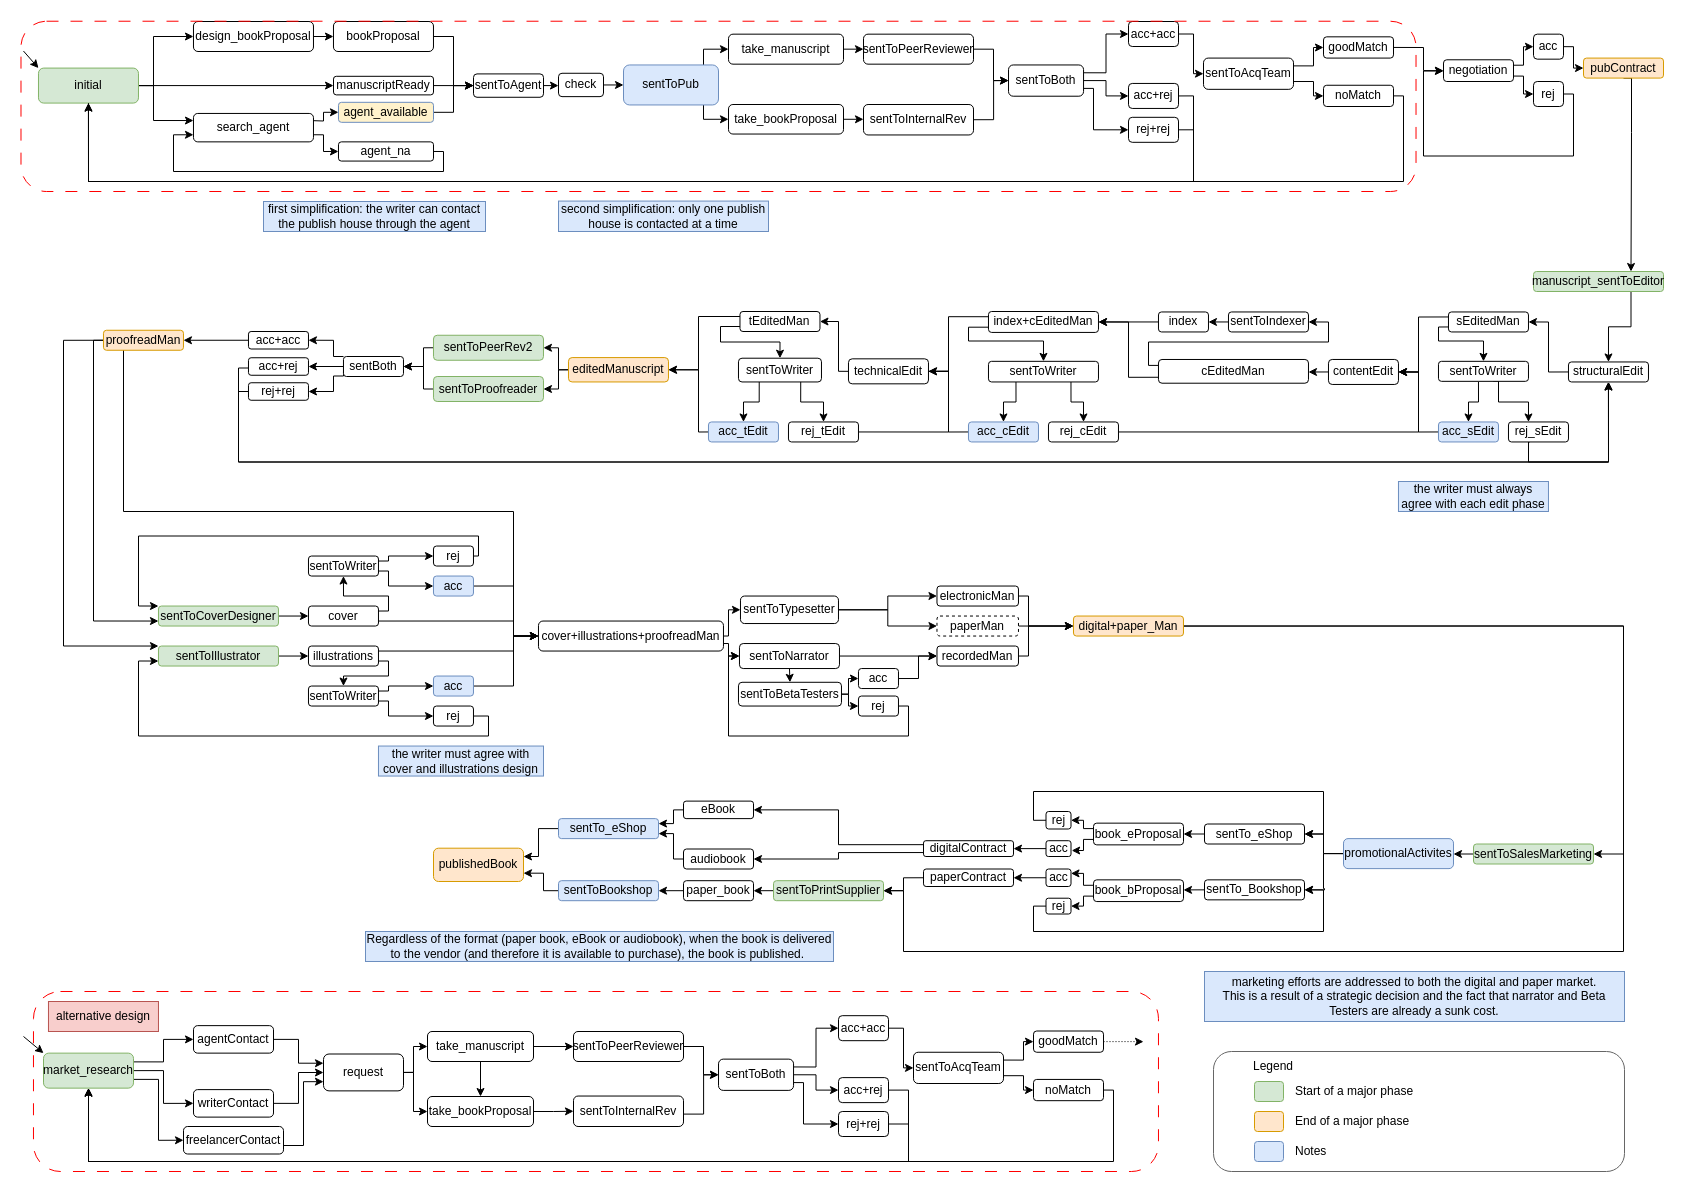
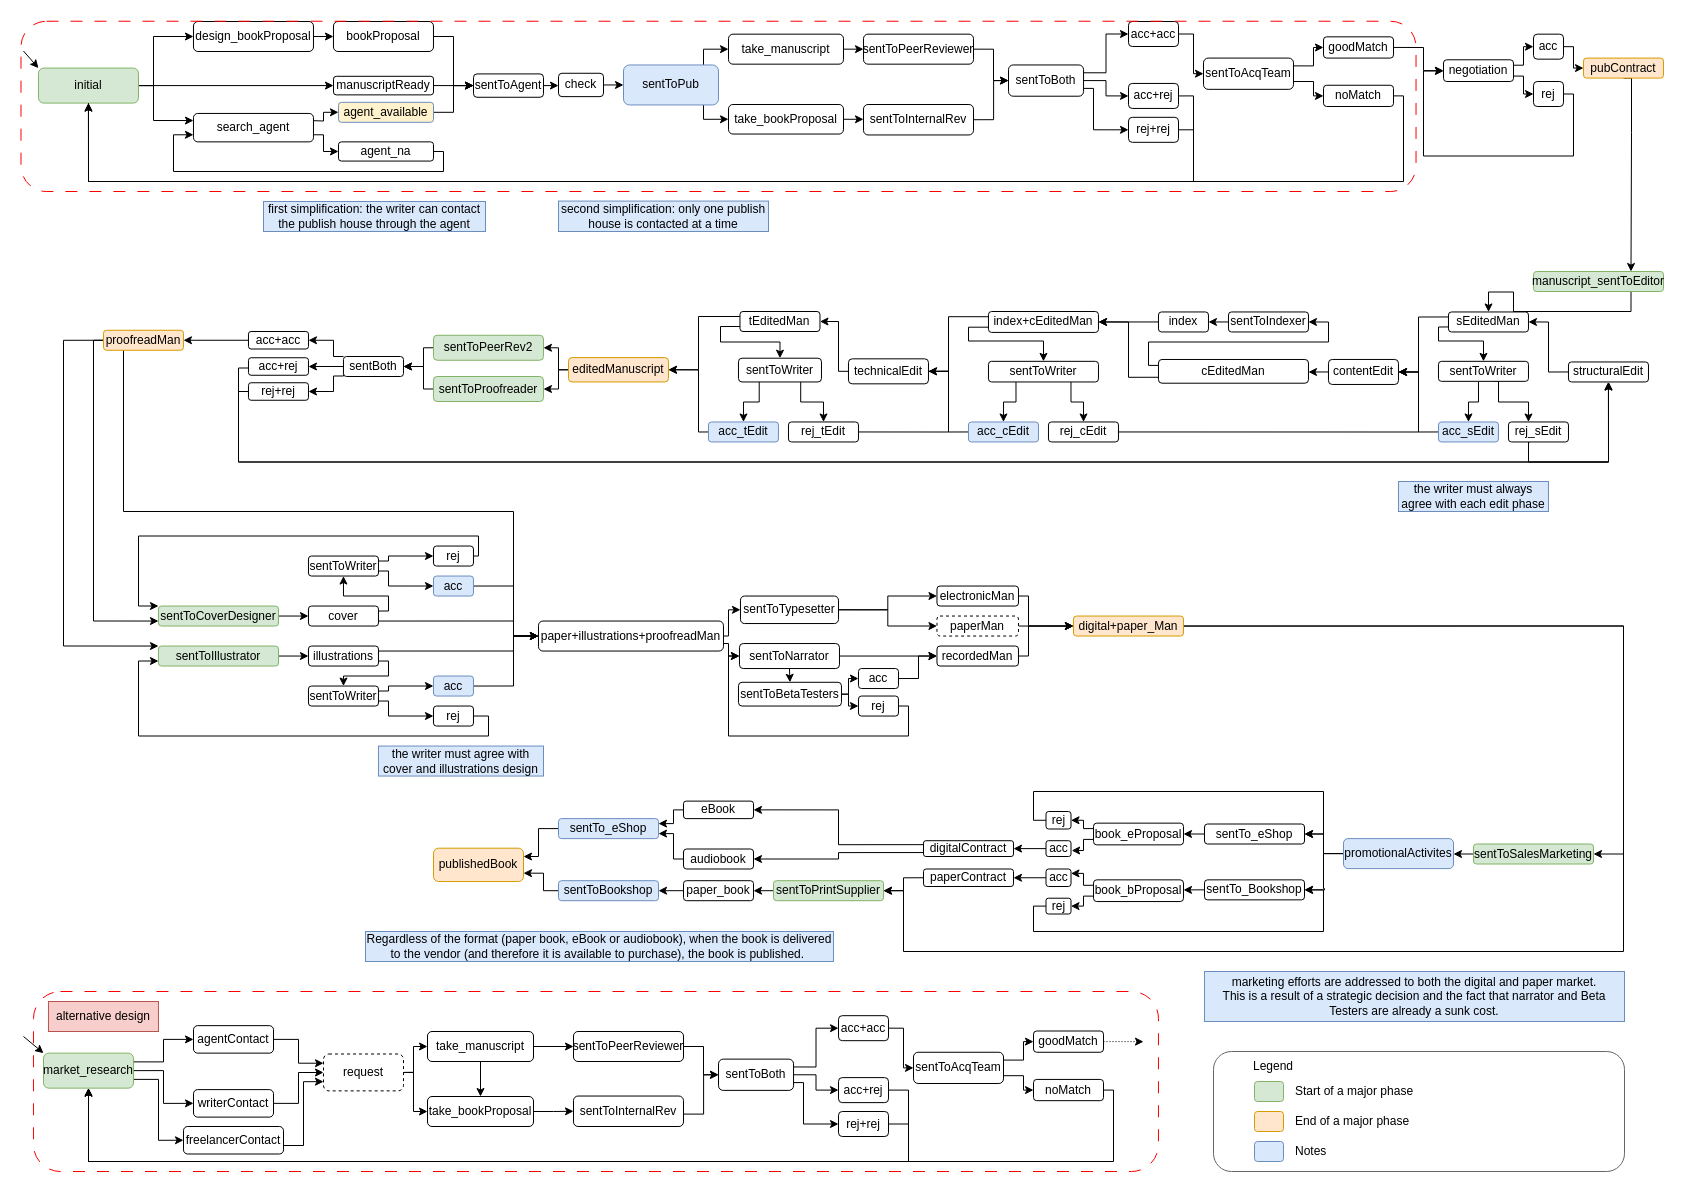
edge "manuscript_sentToEditor" -> "structuralEdit": now "manuscript_sentToEditor" -> "sEditedMan"
node "cover+illustrations+proofreadMan": label "cover+illustrations+proofreadMan" -> "paper+illustrations+proofreadMan"
node "request": style solid -> dashed
